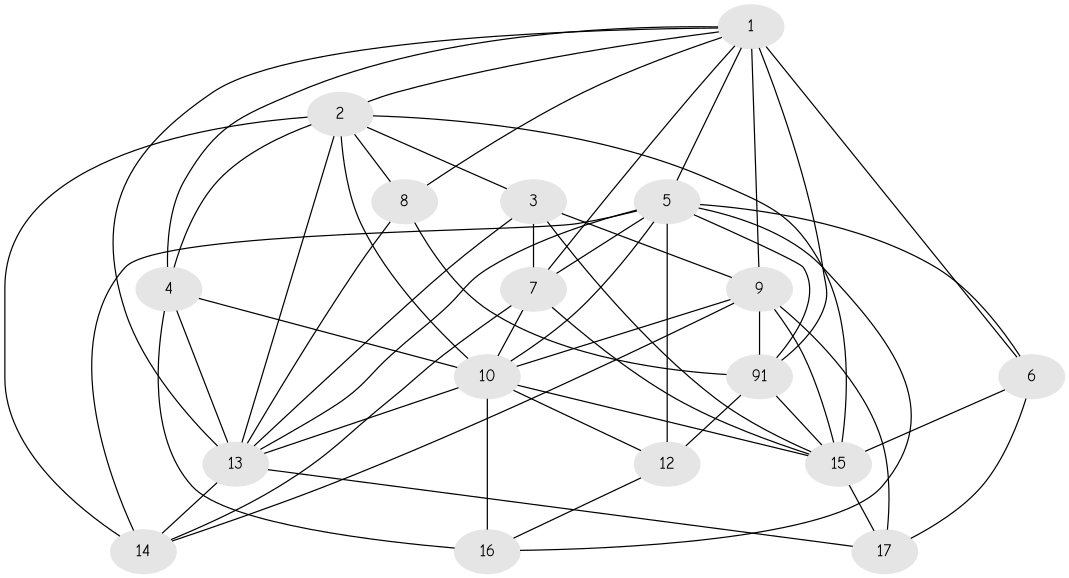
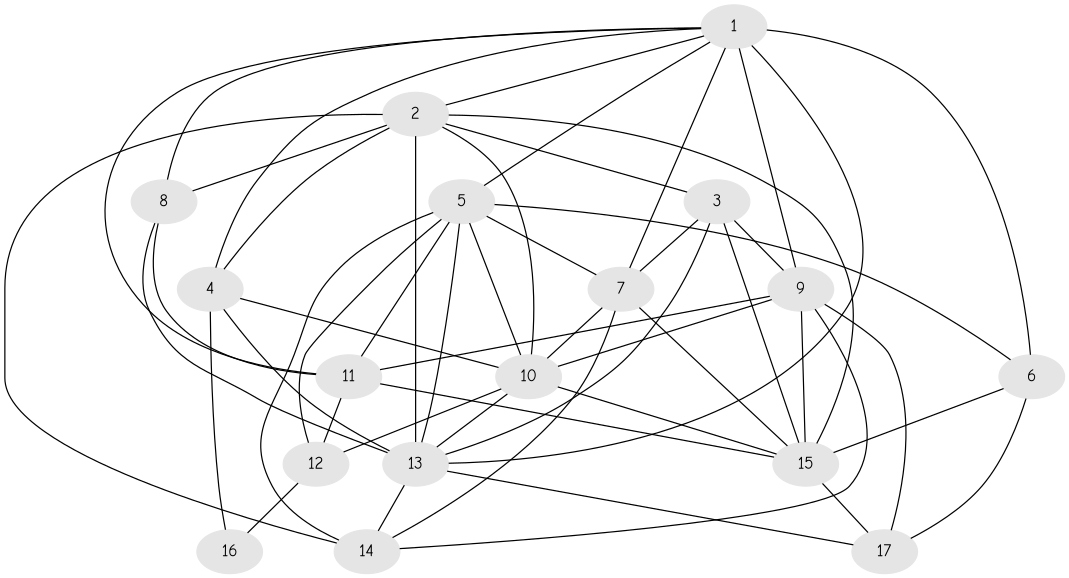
node "91": label "91" -> "11"
edge "5" -- "16": removed
edge "10" -- "16": removed
